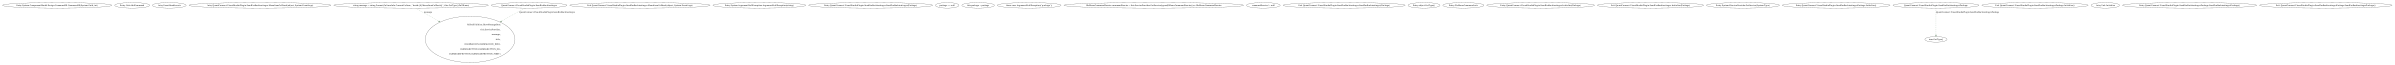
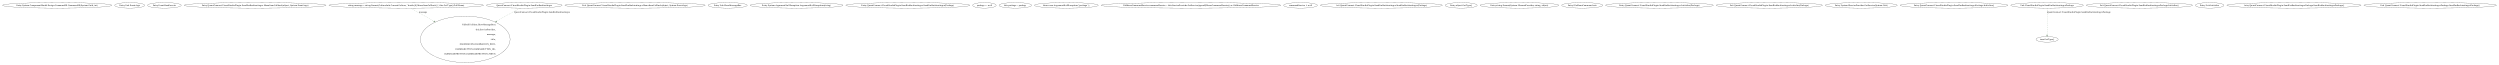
node "Entry Unk.AddCommand": label "Entry Unk.AddCommand" -> "Entry Unk.EventArgs"
node "Entry Unk.ShowMessageBox": added
node "Entry string.Format(System.IFormatProvider, string, object)": added
node "Entry System.IServiceProvider.GetService(System.Type)": label "Entry System.IServiceProvider.GetService(System.Type)" -> "Entry System.IServiceProvider.GetService(System.Unk)"
node "QuantConnect.VisualStudioPlugin.SendForBacktestingcsPackage": label "QuantConnect.VisualStudioPlugin.SendForBacktestingcsPackage" -> "Unk.VisualStudioPlugin.SendForBacktestingcsPackage"
